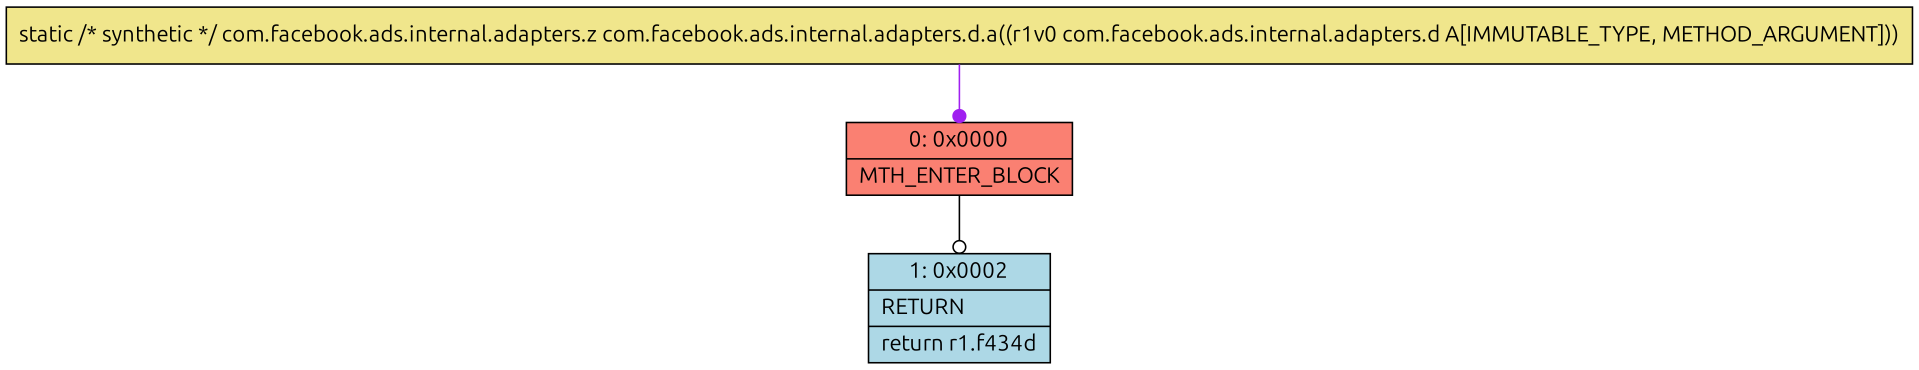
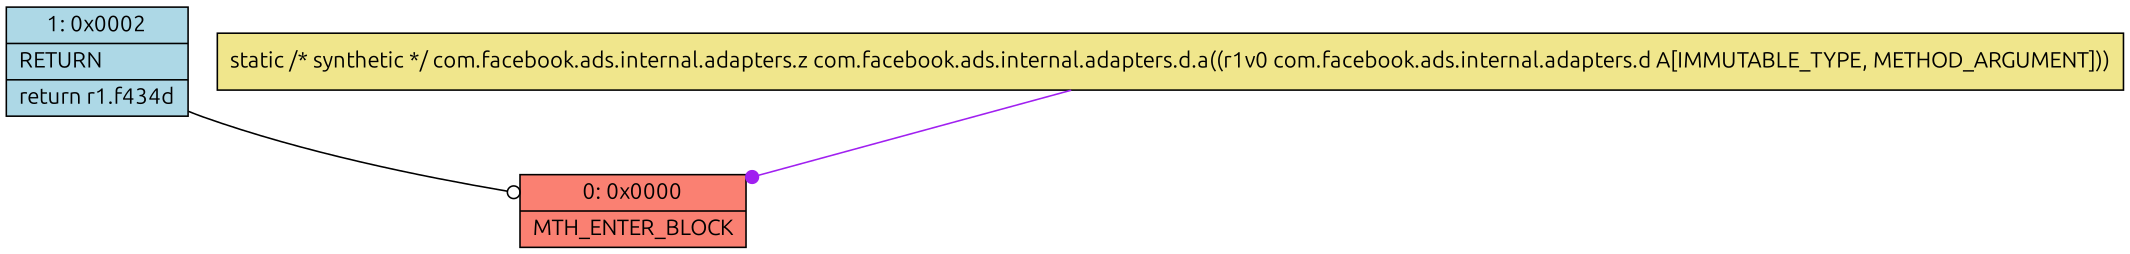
edge "0: 0x0000" -> "1: 0x0002": reversed
